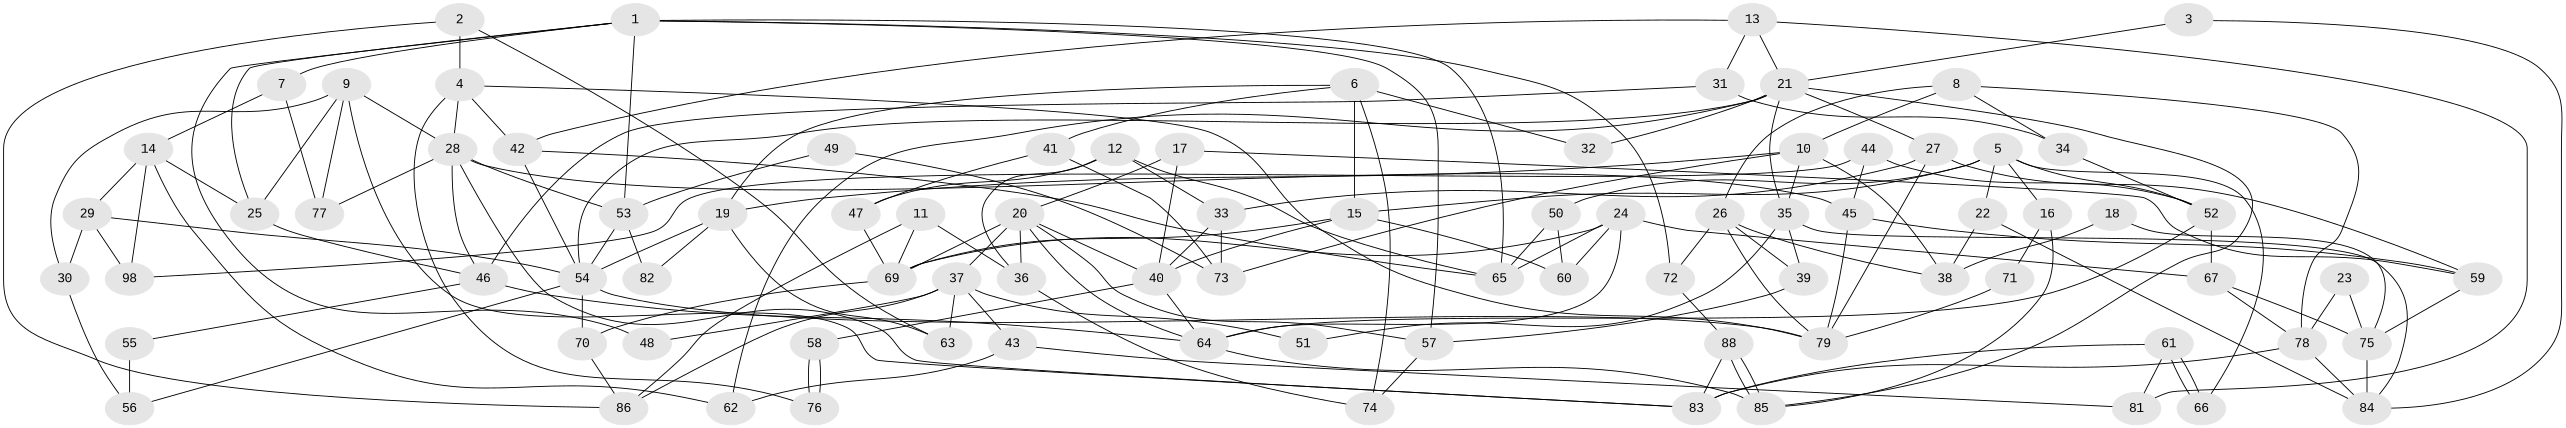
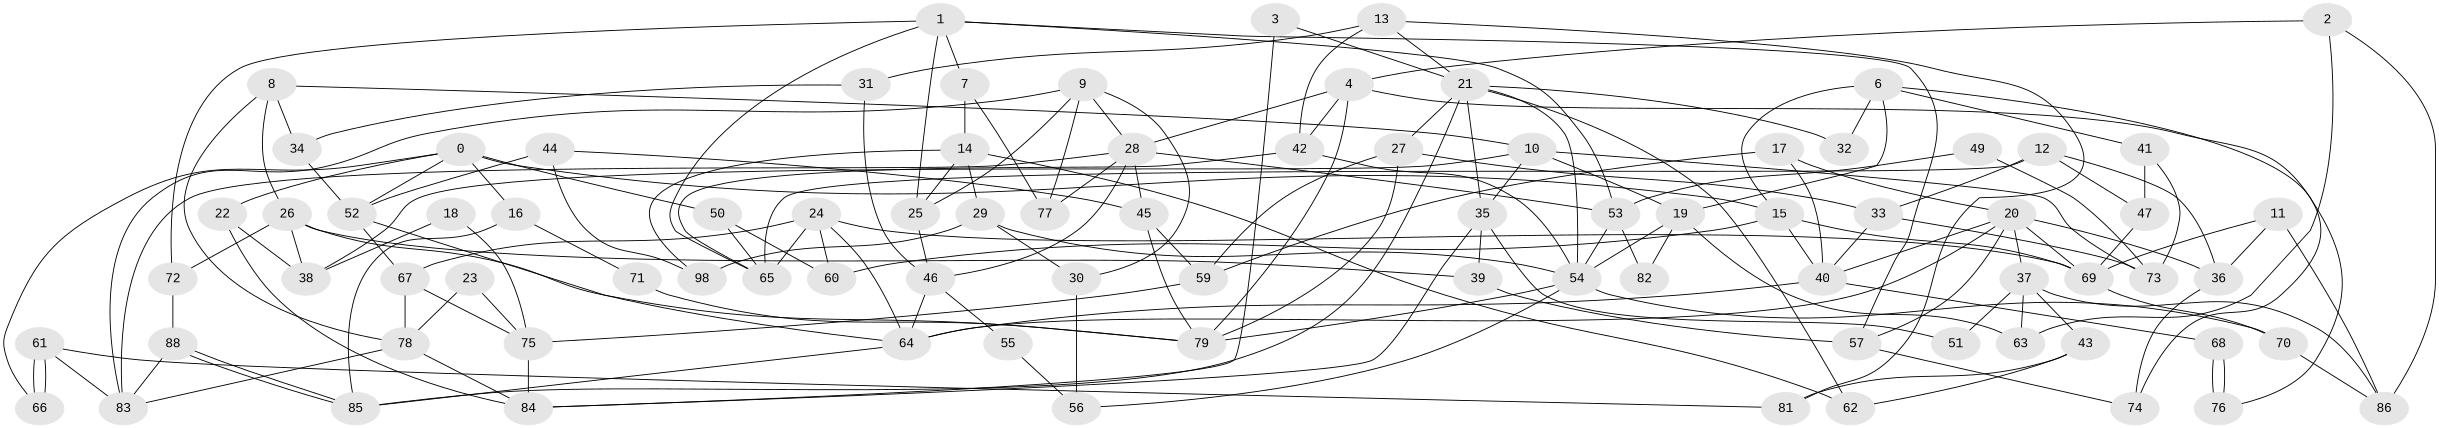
node "5": label "5" -> "0"
node "48": removed
node "58": label "58" -> "68"
